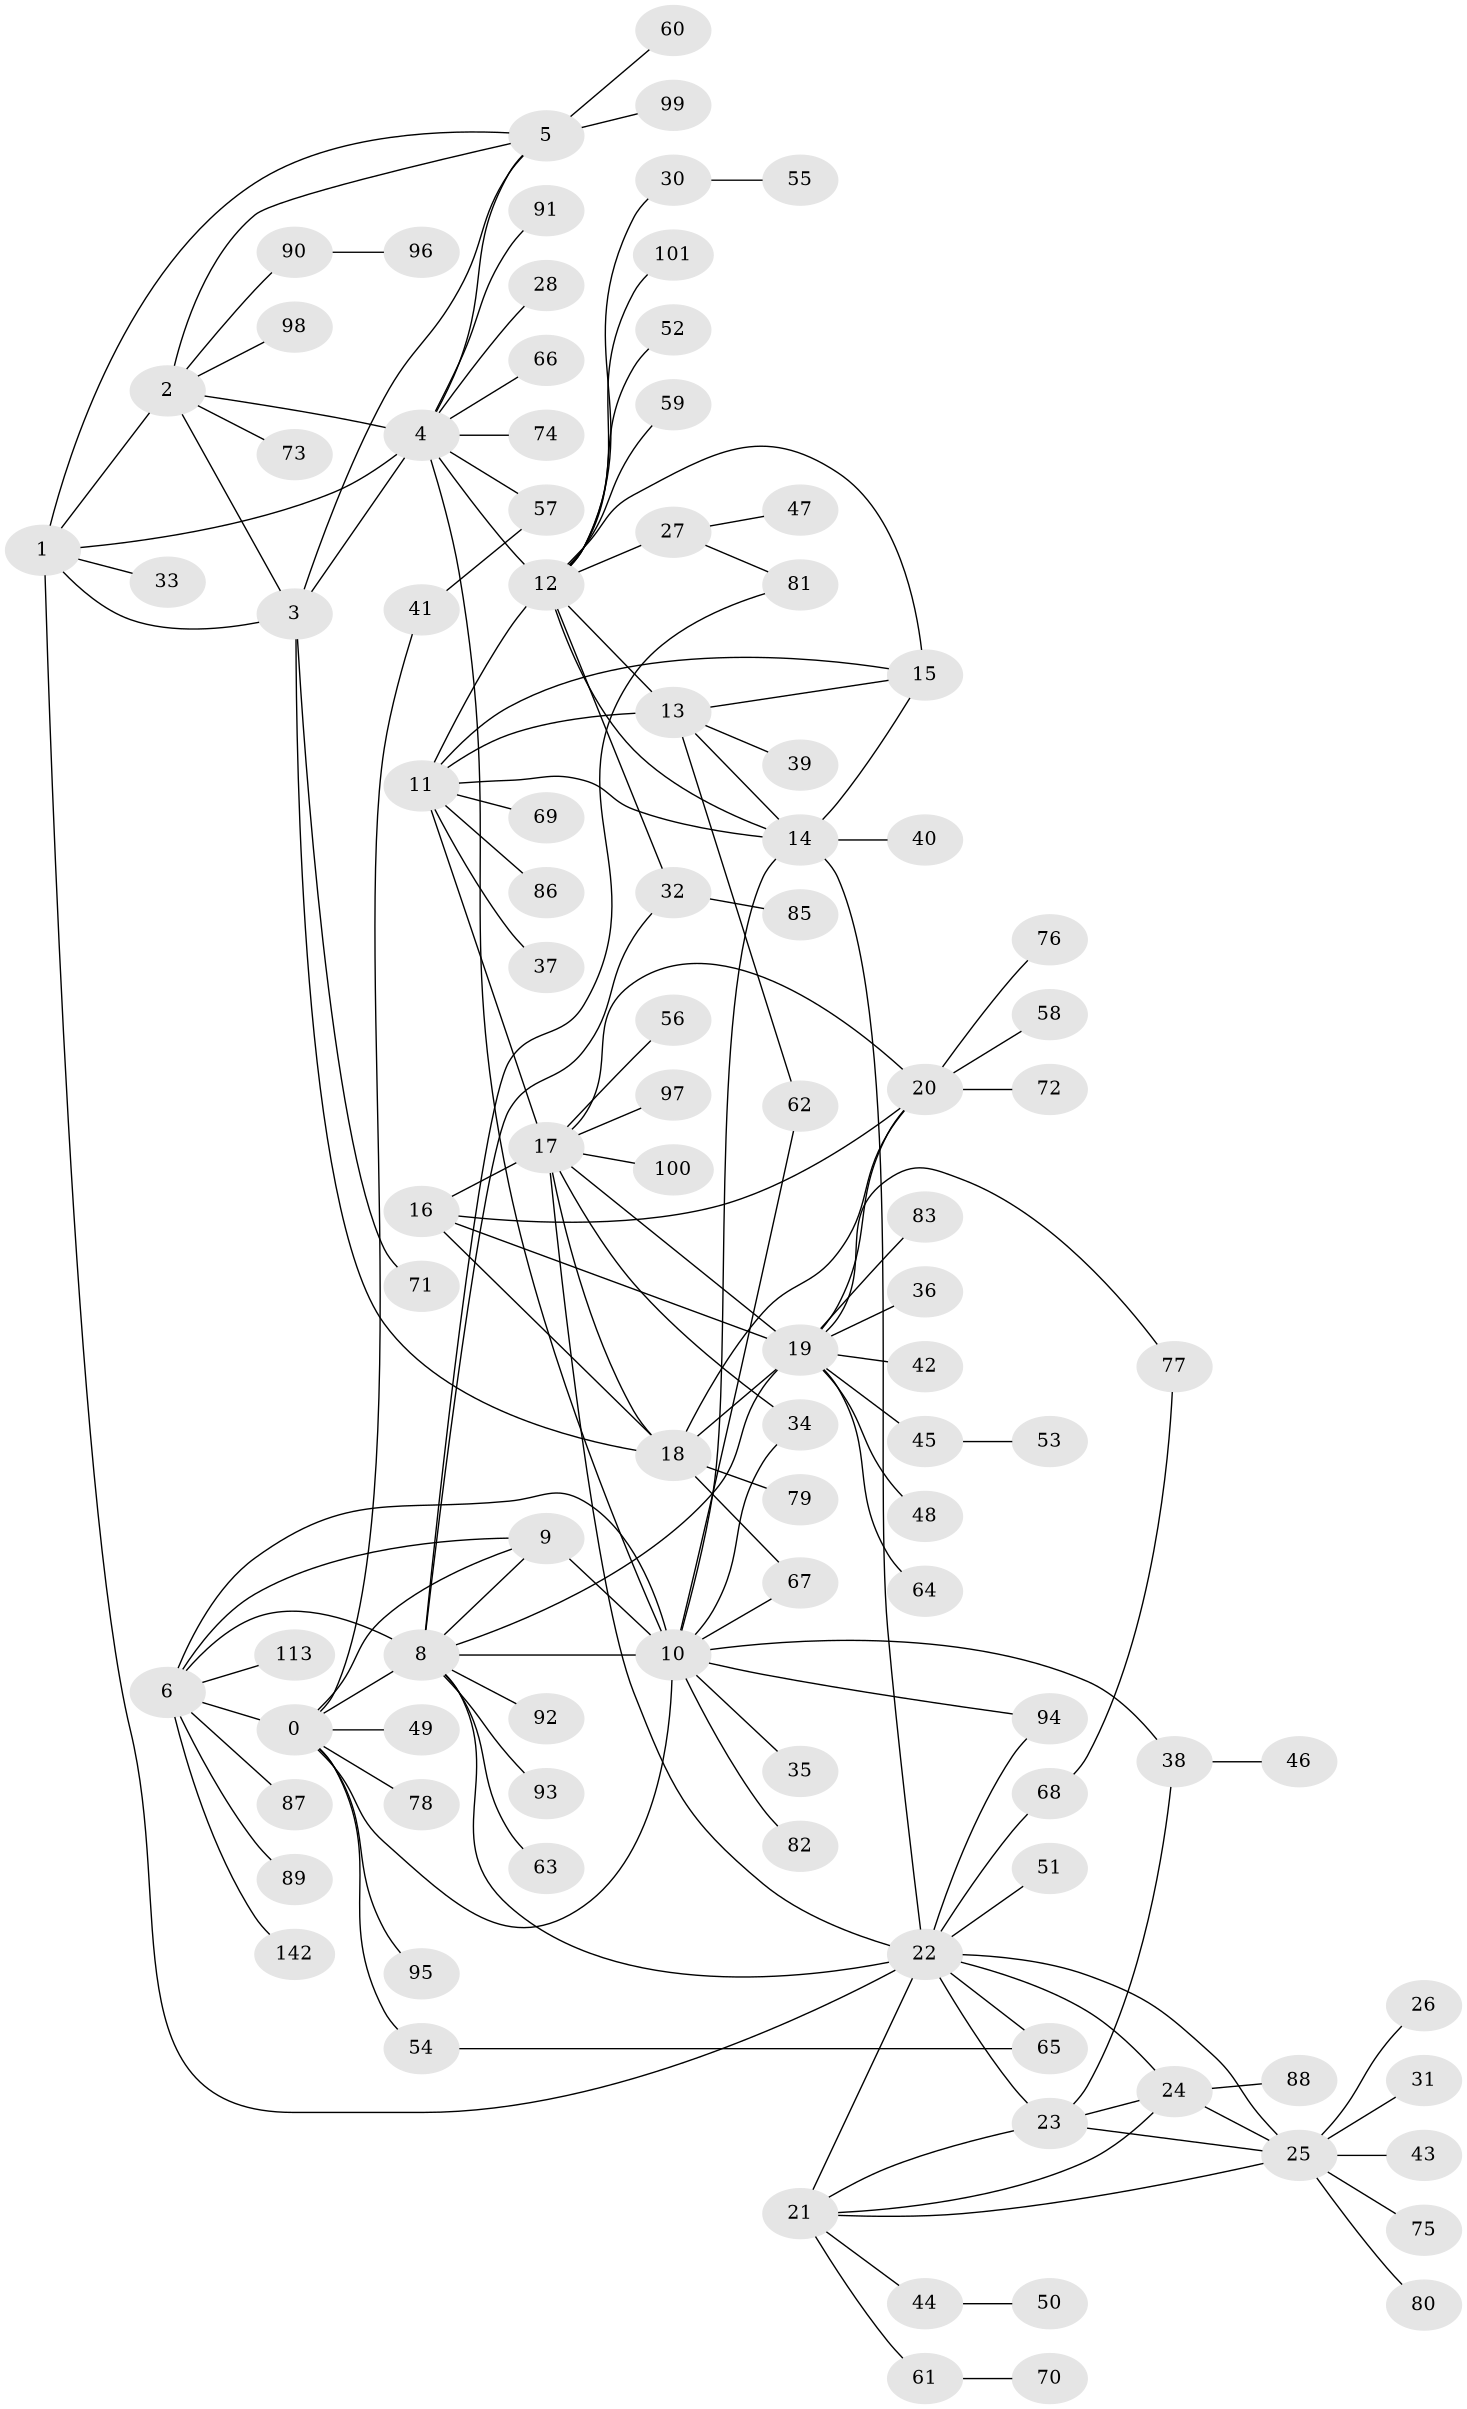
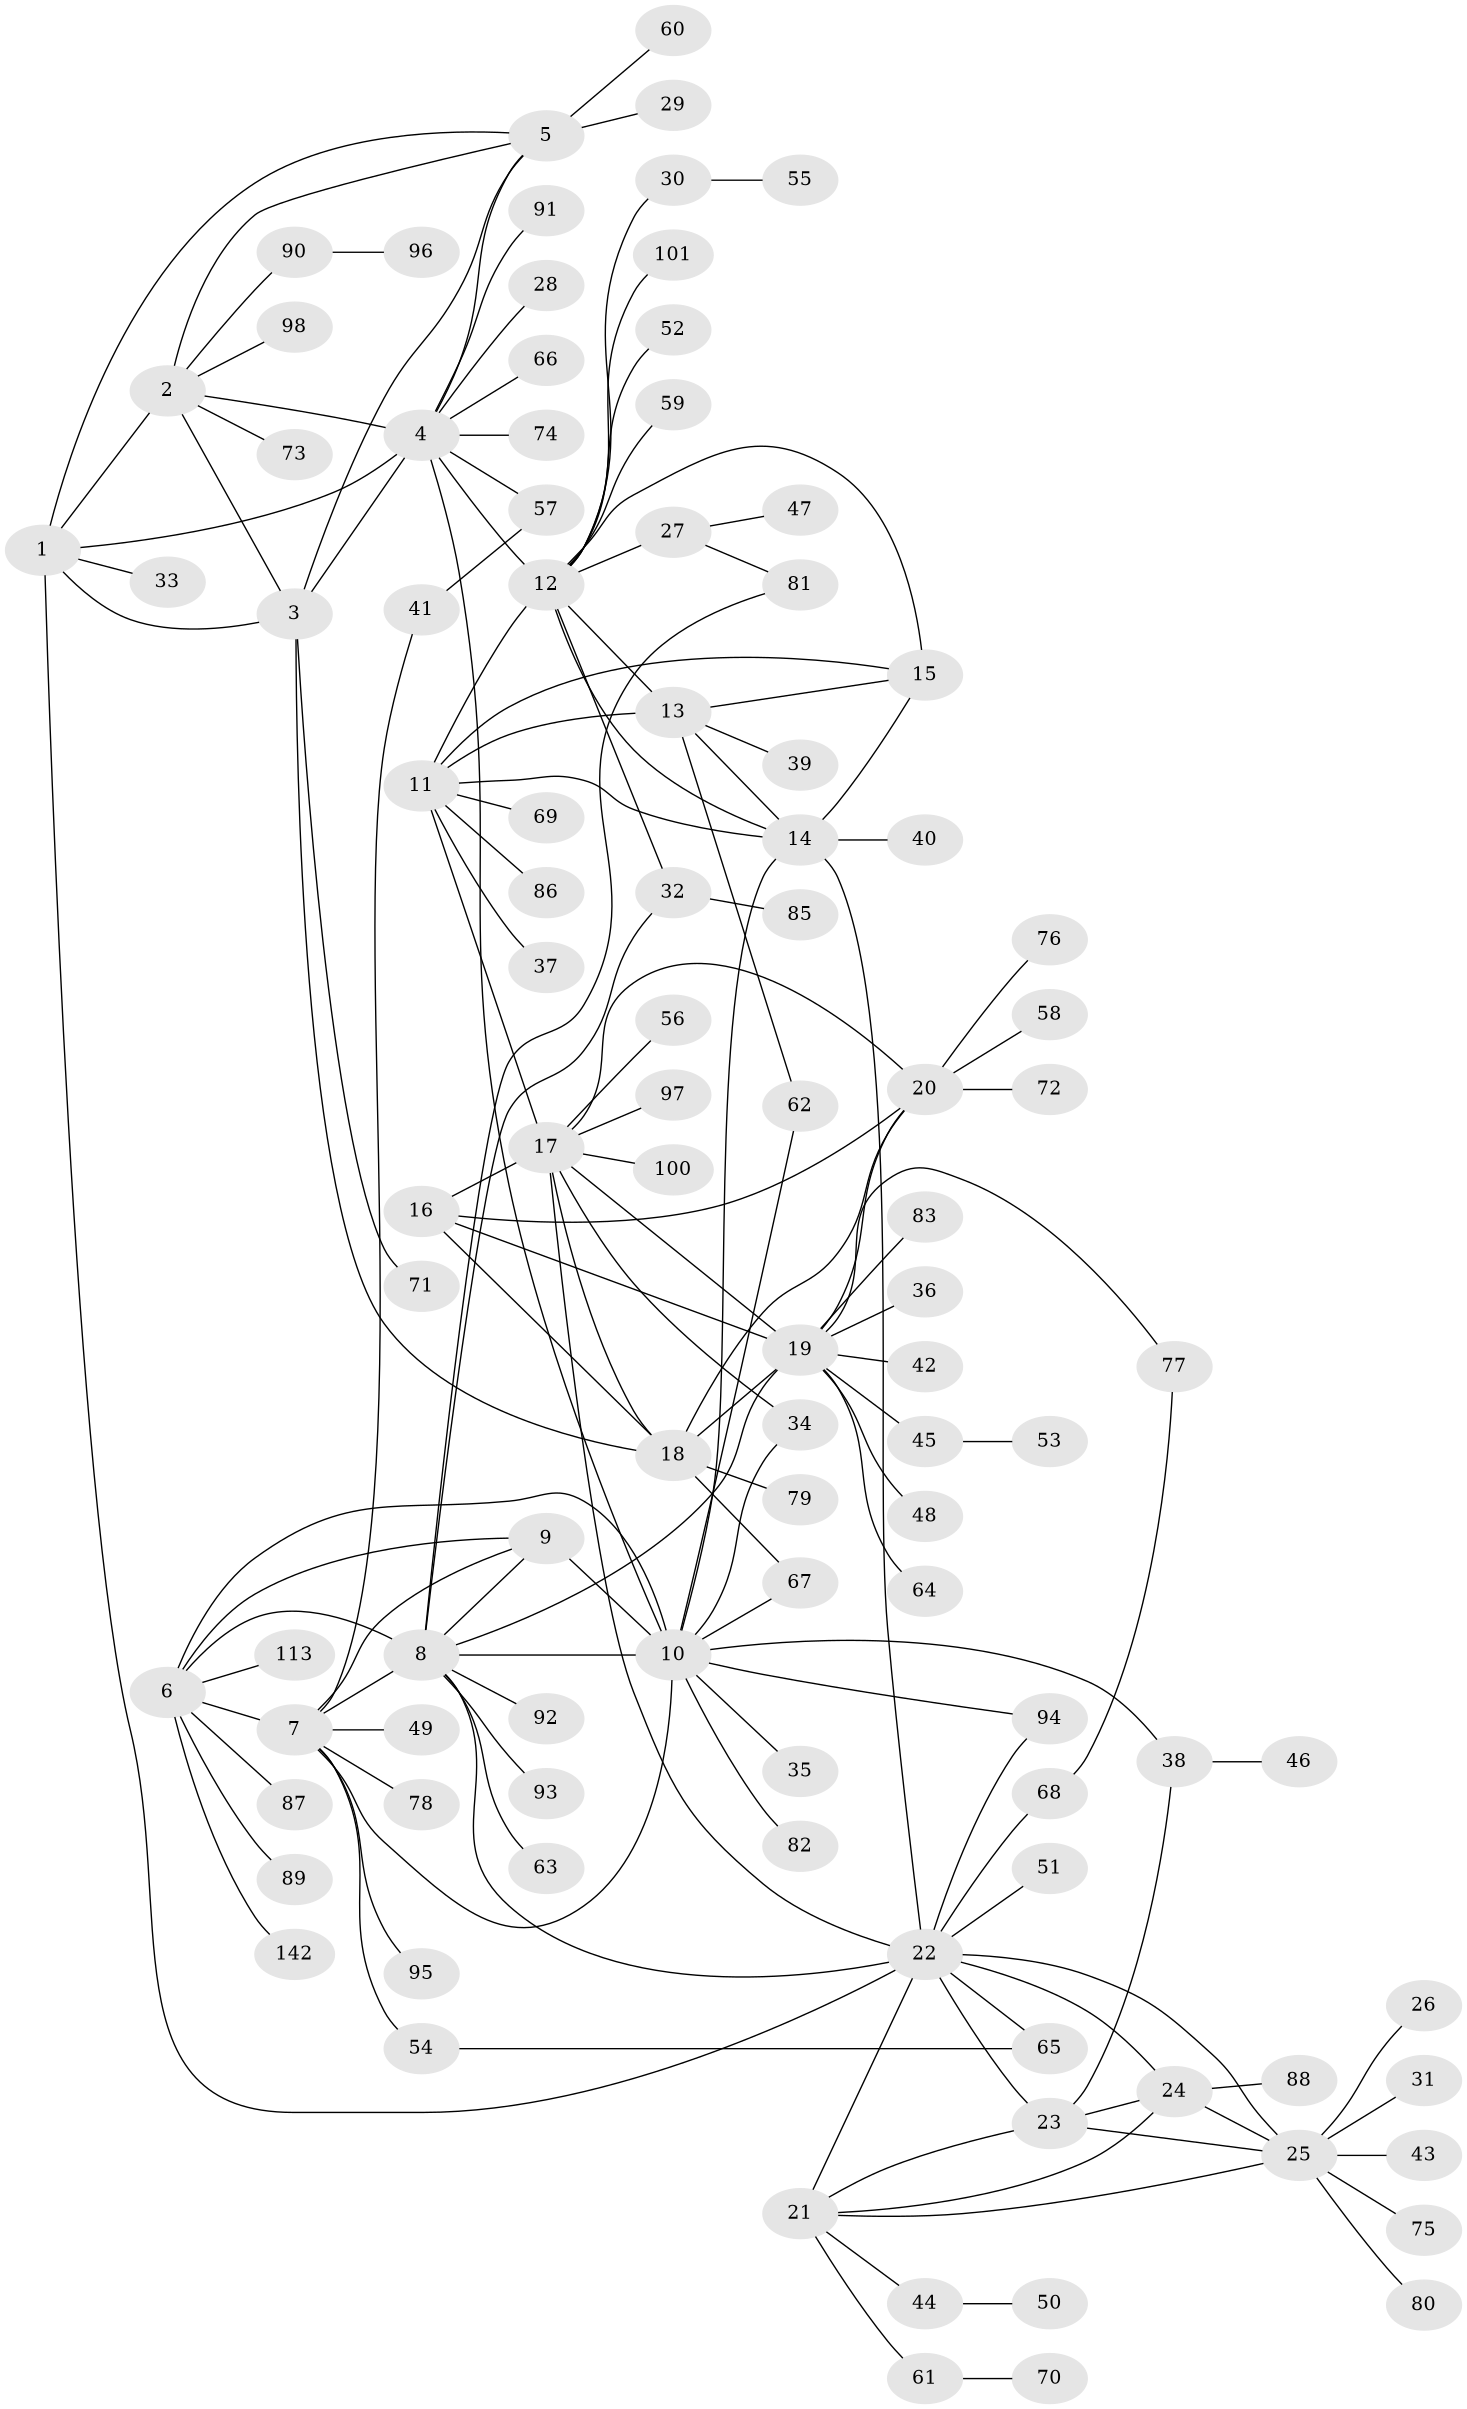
node "99": label "99" -> "29"
node "0": label "0" -> "7"
